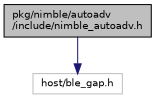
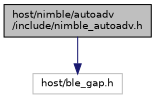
node "pkg/nimble/autoadv /include/nimble_autoadv.h": label "pkg/nimble/autoadv /include/nimble_autoadv.h" -> "host/nimble/autoadv /include/nimble_autoadv.h"
